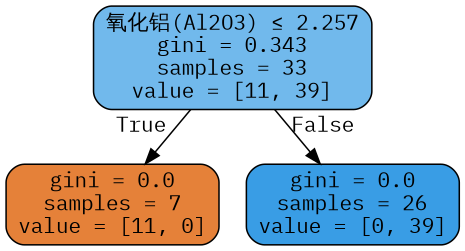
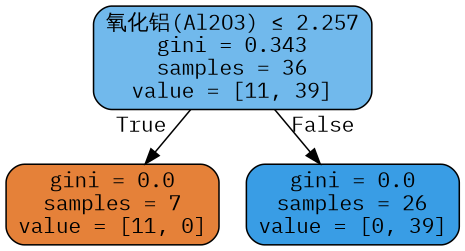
node "氧化铝(Al2O3) ≤ 2.257": text "samples = 33" -> "samples = 36"
